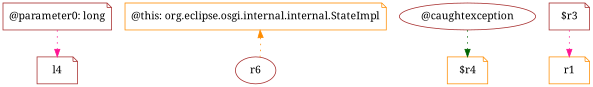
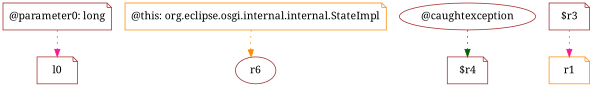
edge "r6" -> "@this: org.eclipse.osgi.internal.internal.StateImpl": reversed
node "l4": label "l4" -> "l0"
node "$r4": color darkorange -> brown
